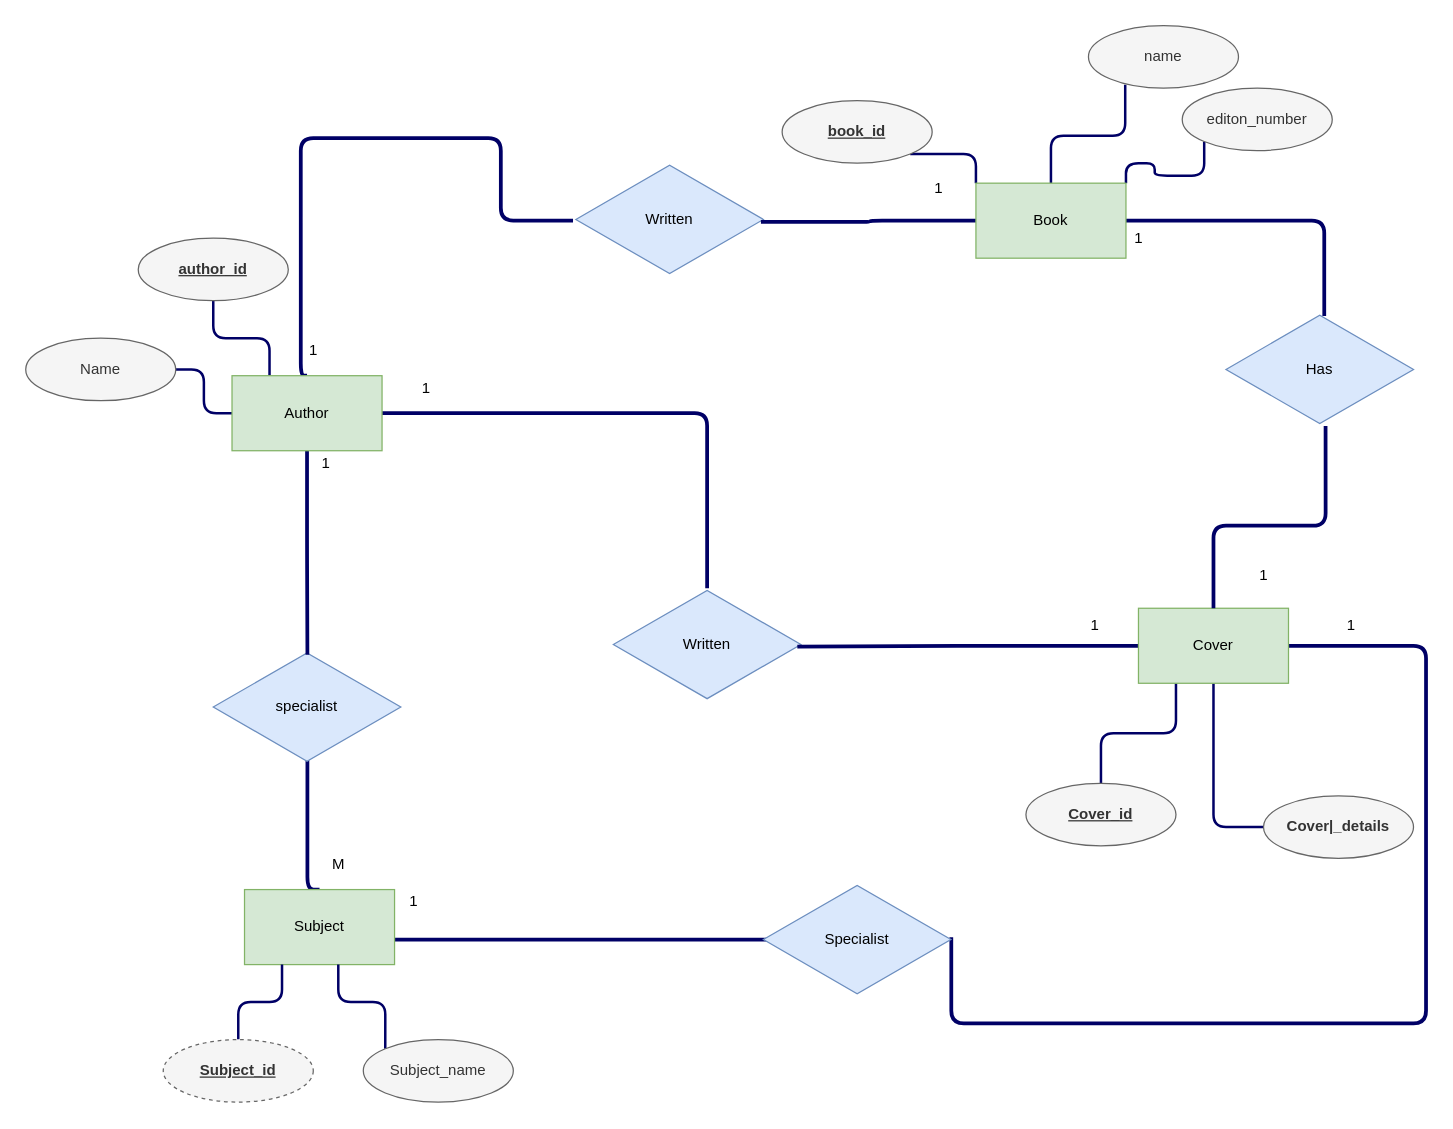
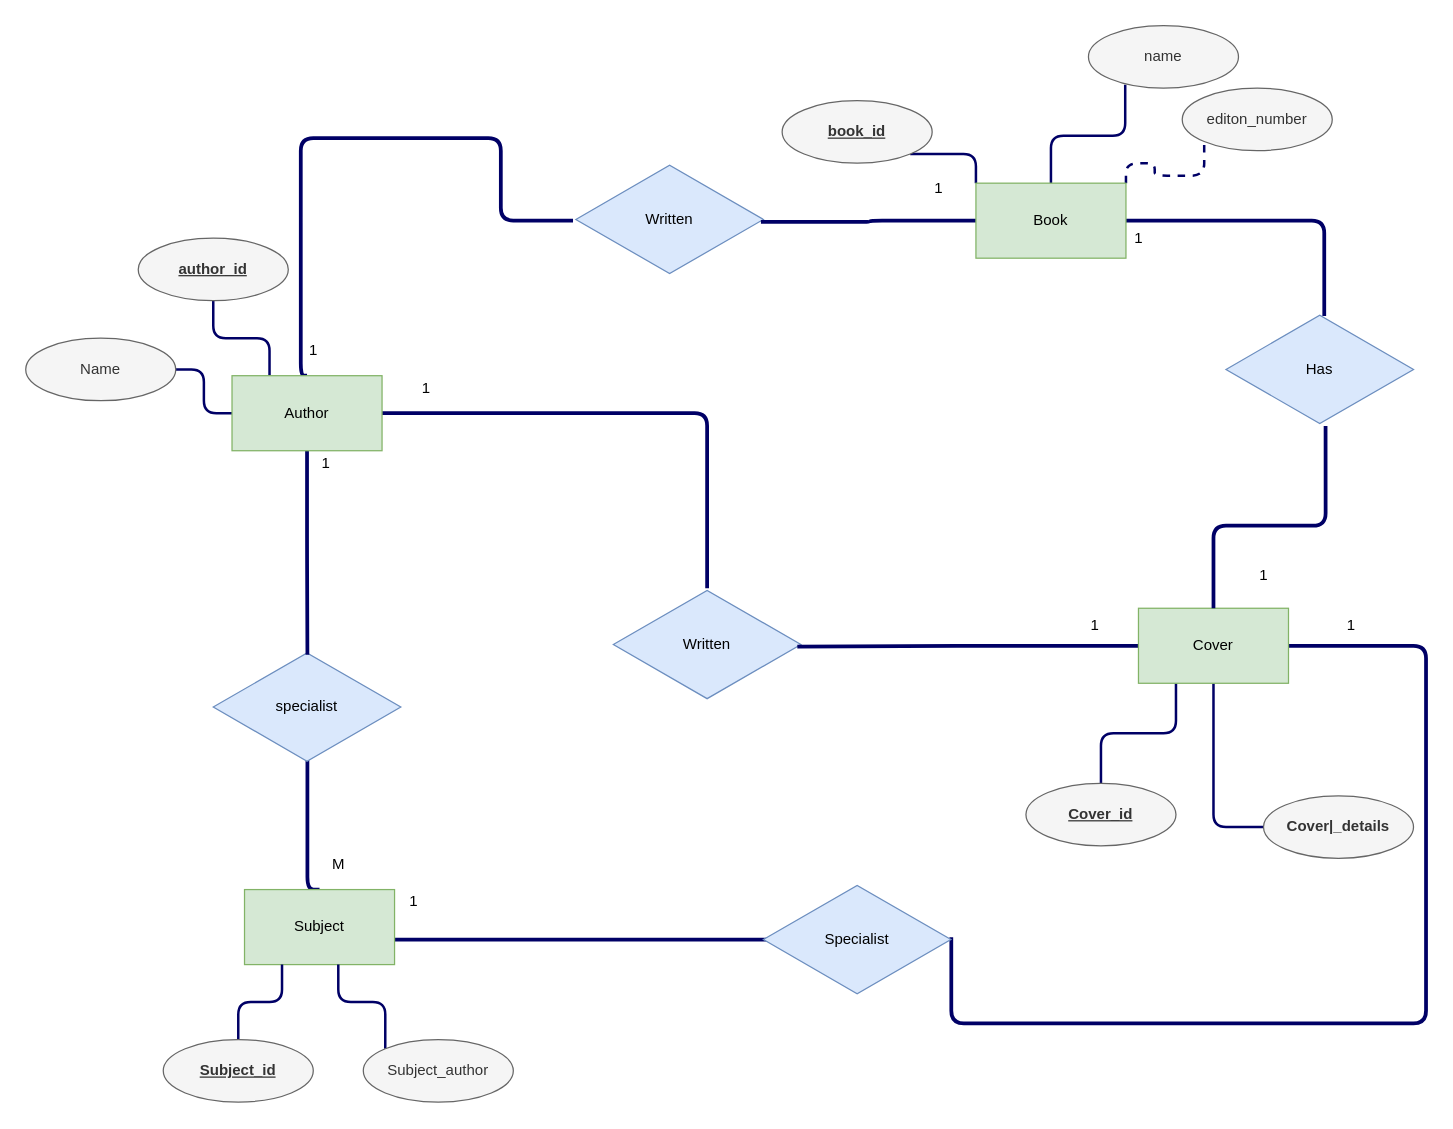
edge "editon_number" -- "Book": style solid -> dashed
node "Subject_id": style dashed -> solid
node "Subject_name": label "Subject_name" -> "Subject_author"
